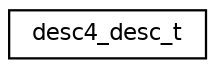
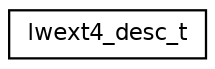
node "desc4_desc_t": label "desc4_desc_t" -> "lwext4_desc_t"
